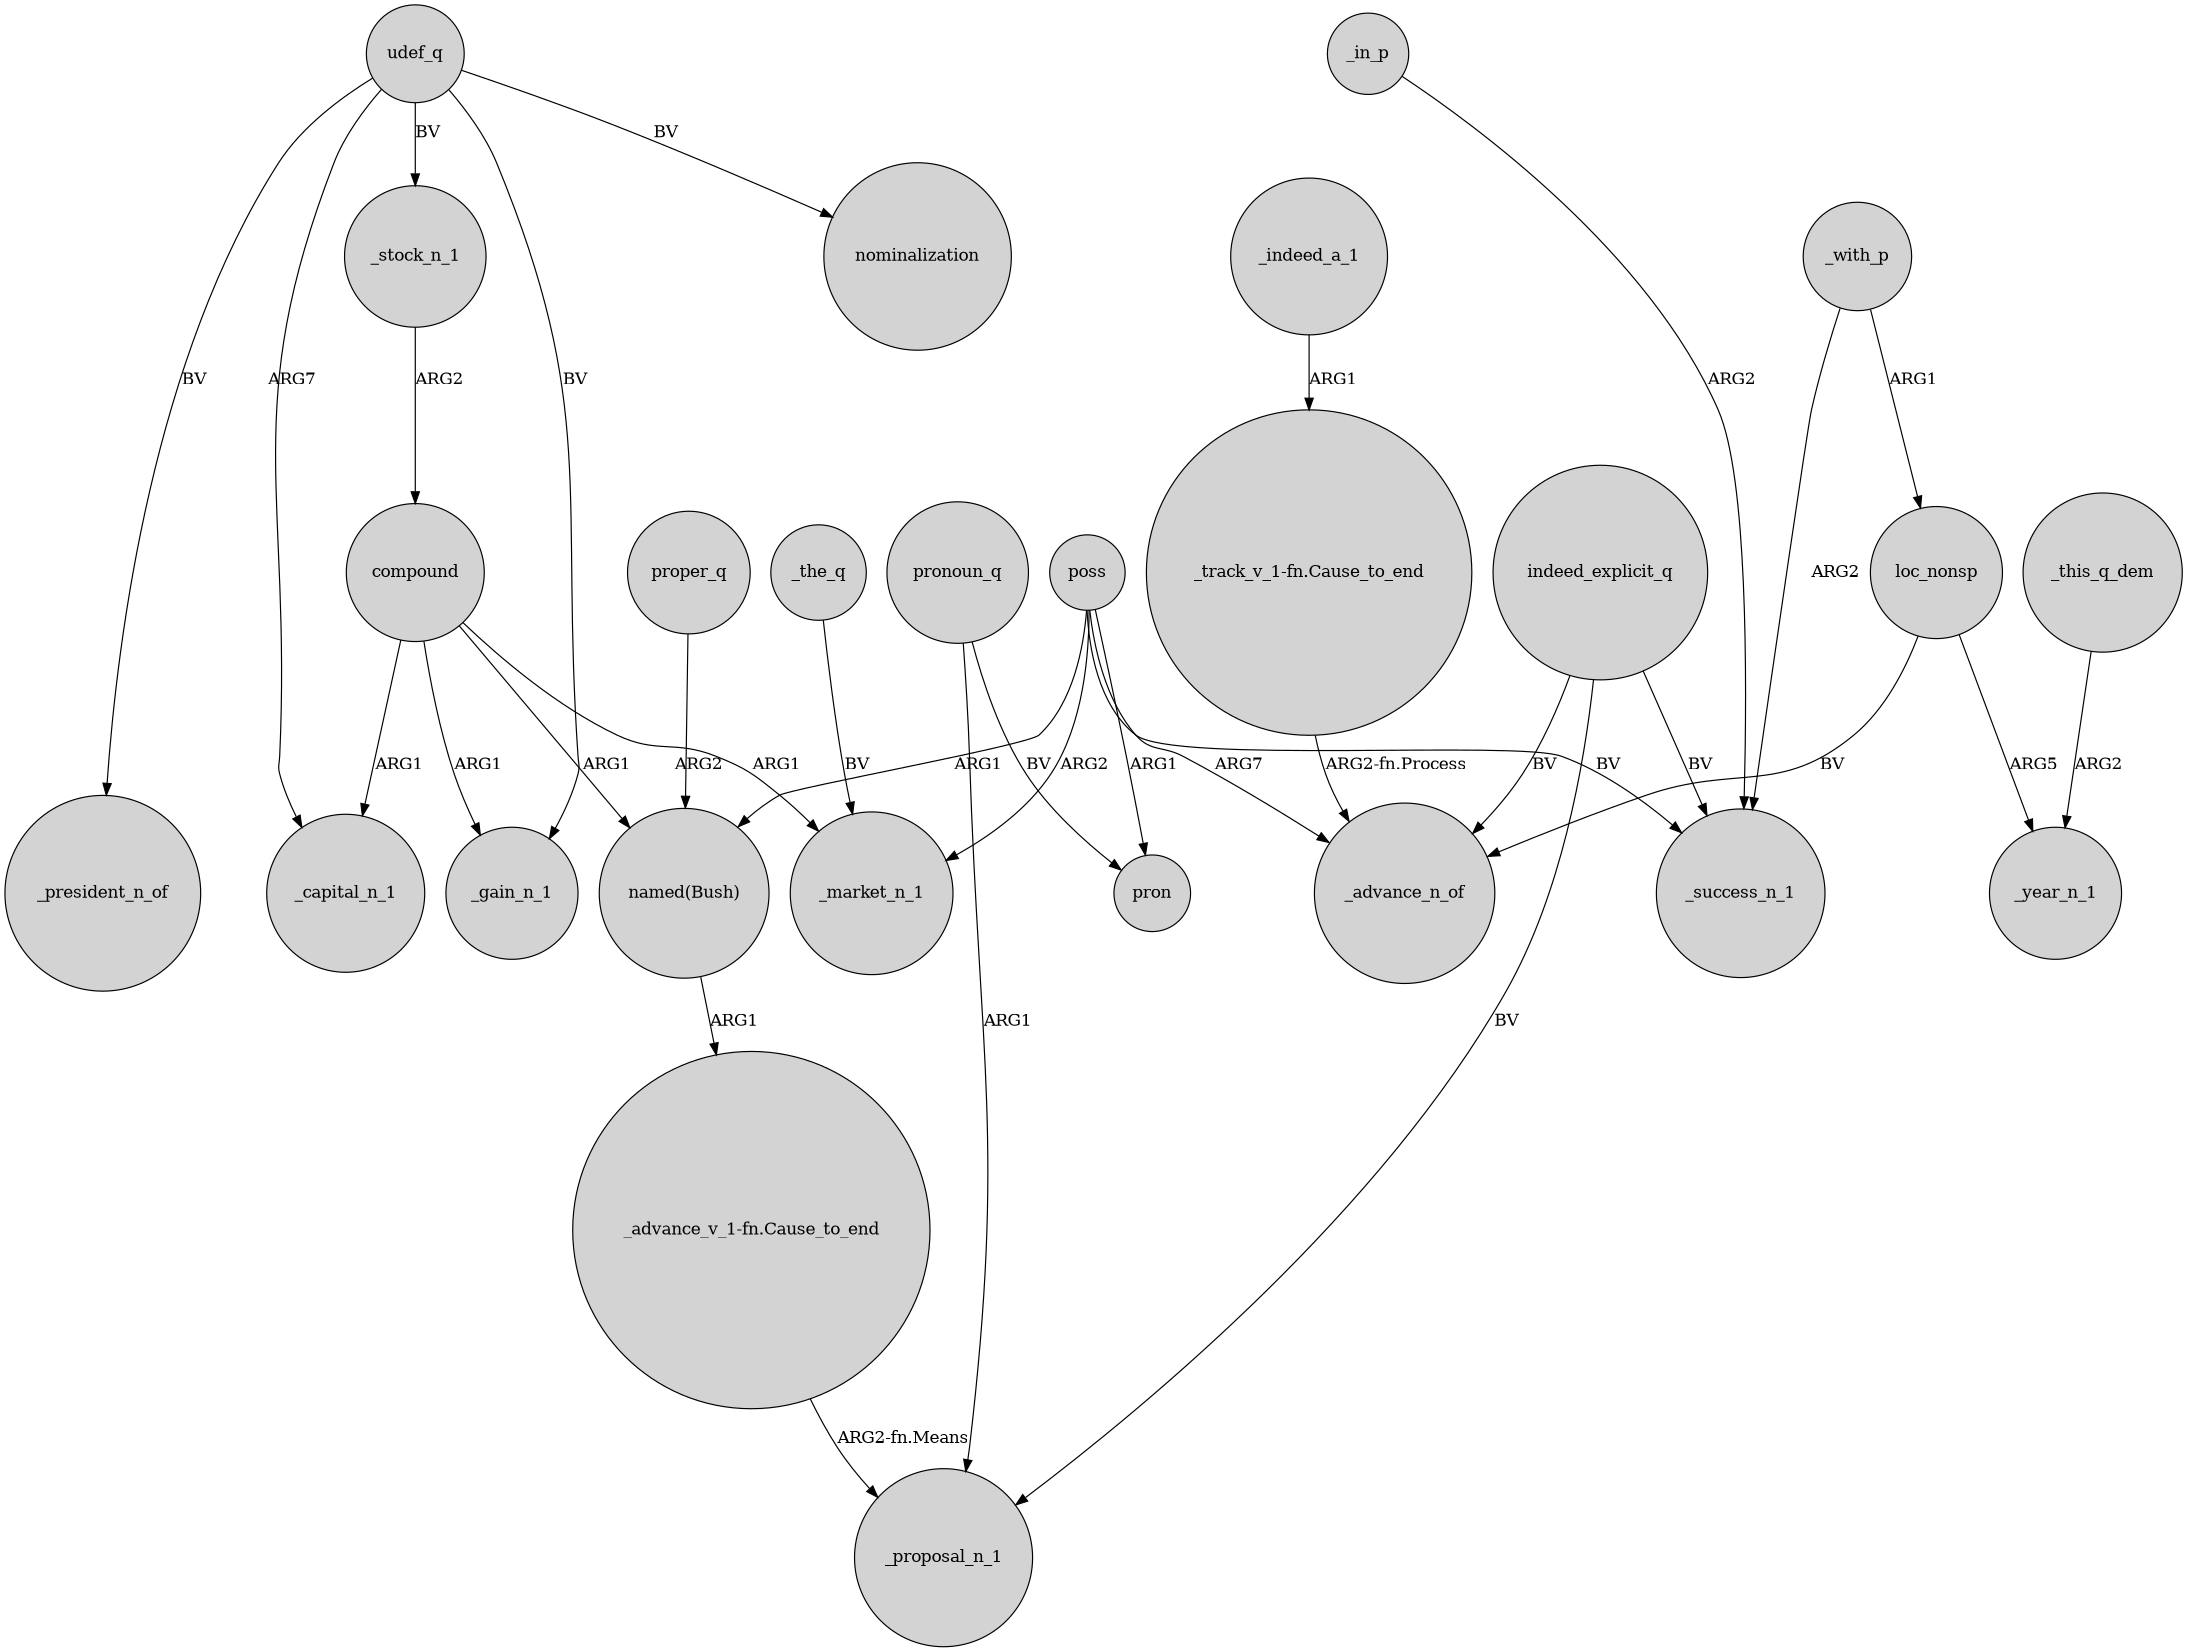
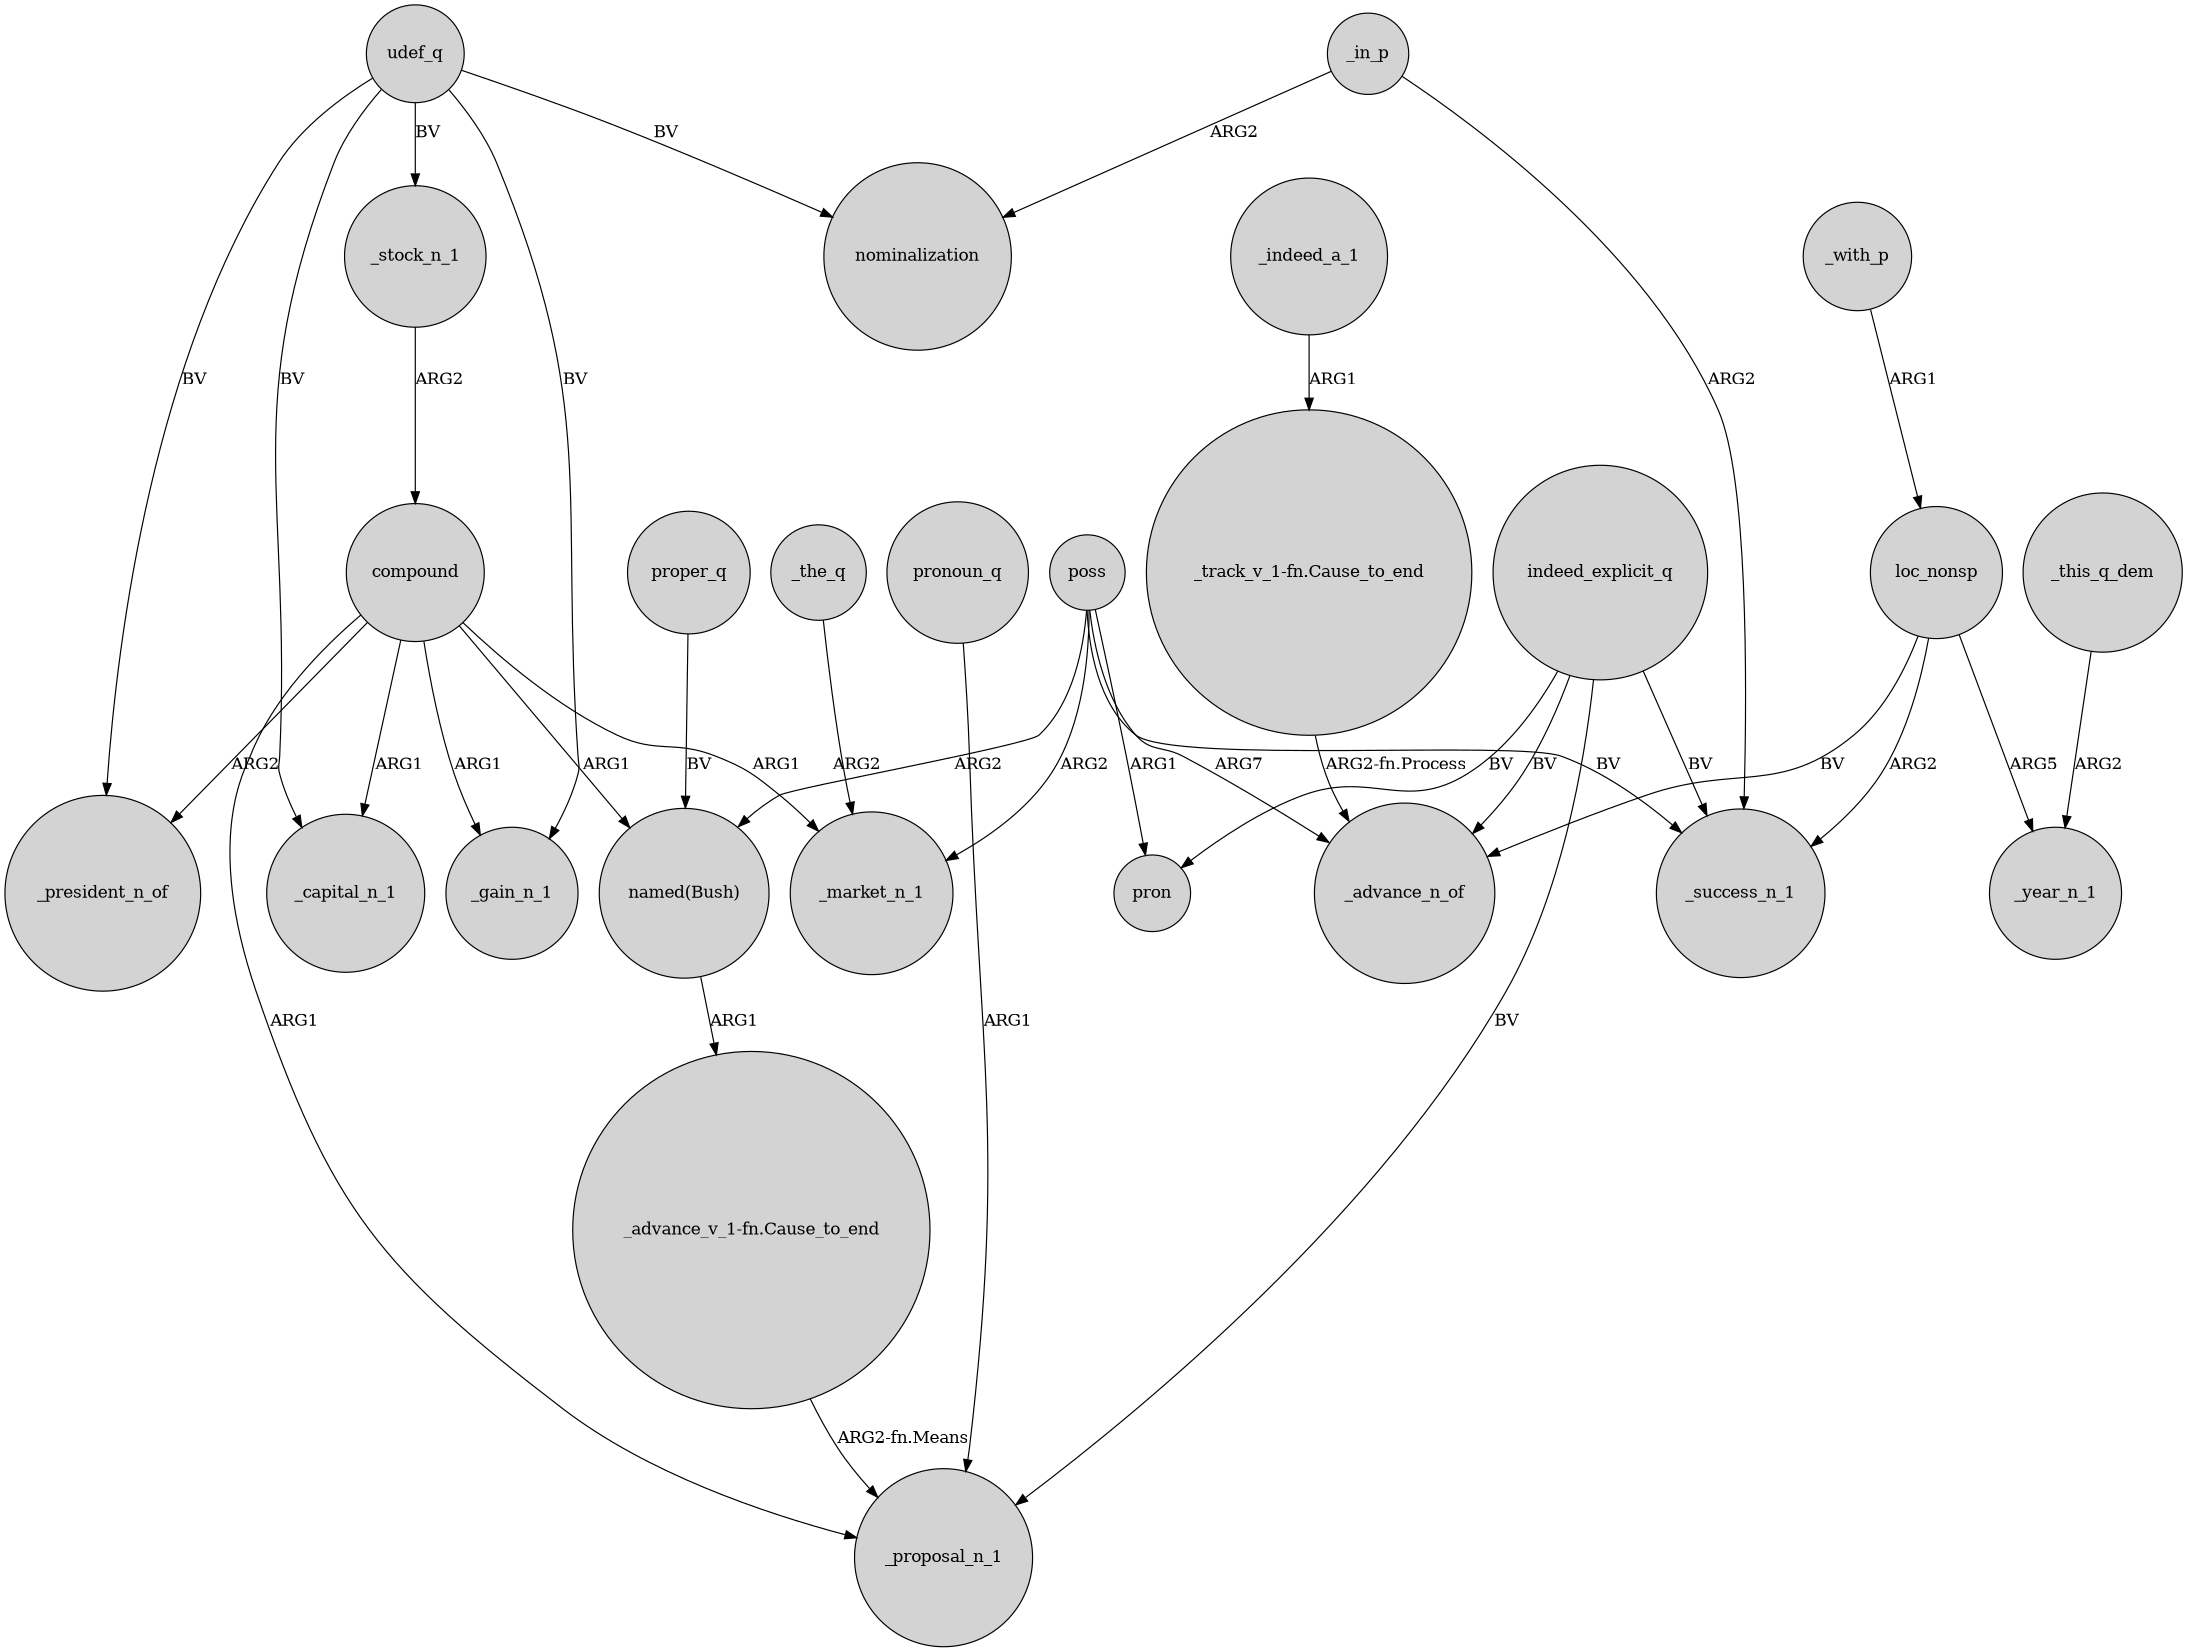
edge "_in_p" -> "nominalization": added, label "ARG2"
edge "udef_q" -> "_capital_n_1": label "ARG7" -> "BV"
edge "_with_p" -> "_success_n_1": now "loc_nonsp" -> "_success_n_1"
edge "compound" -> "_president_n_of": added, label "ARG2"
edge "proper_q" -> "named(Bush)": label "ARG2" -> "BV"
edge "_the_q" -> "_market_n_1": label "BV" -> "ARG2"
edge "poss" -> "named(Bush)": label "ARG1" -> "ARG2"
edge "pronoun_q" -> "pron": now "indeed_explicit_q" -> "pron"
edge "compound" -> "_proposal_n_1": added, label "ARG1"
